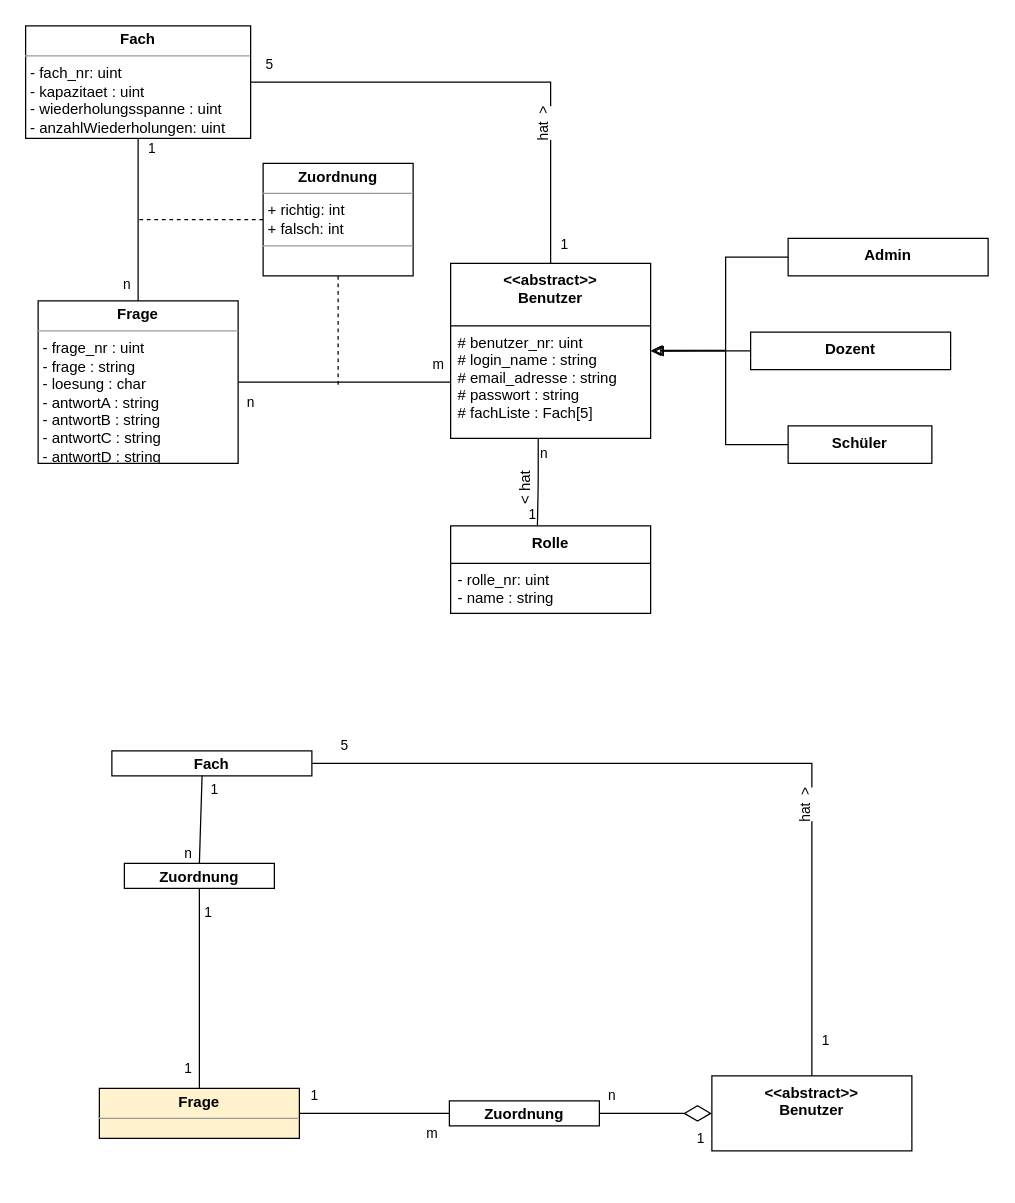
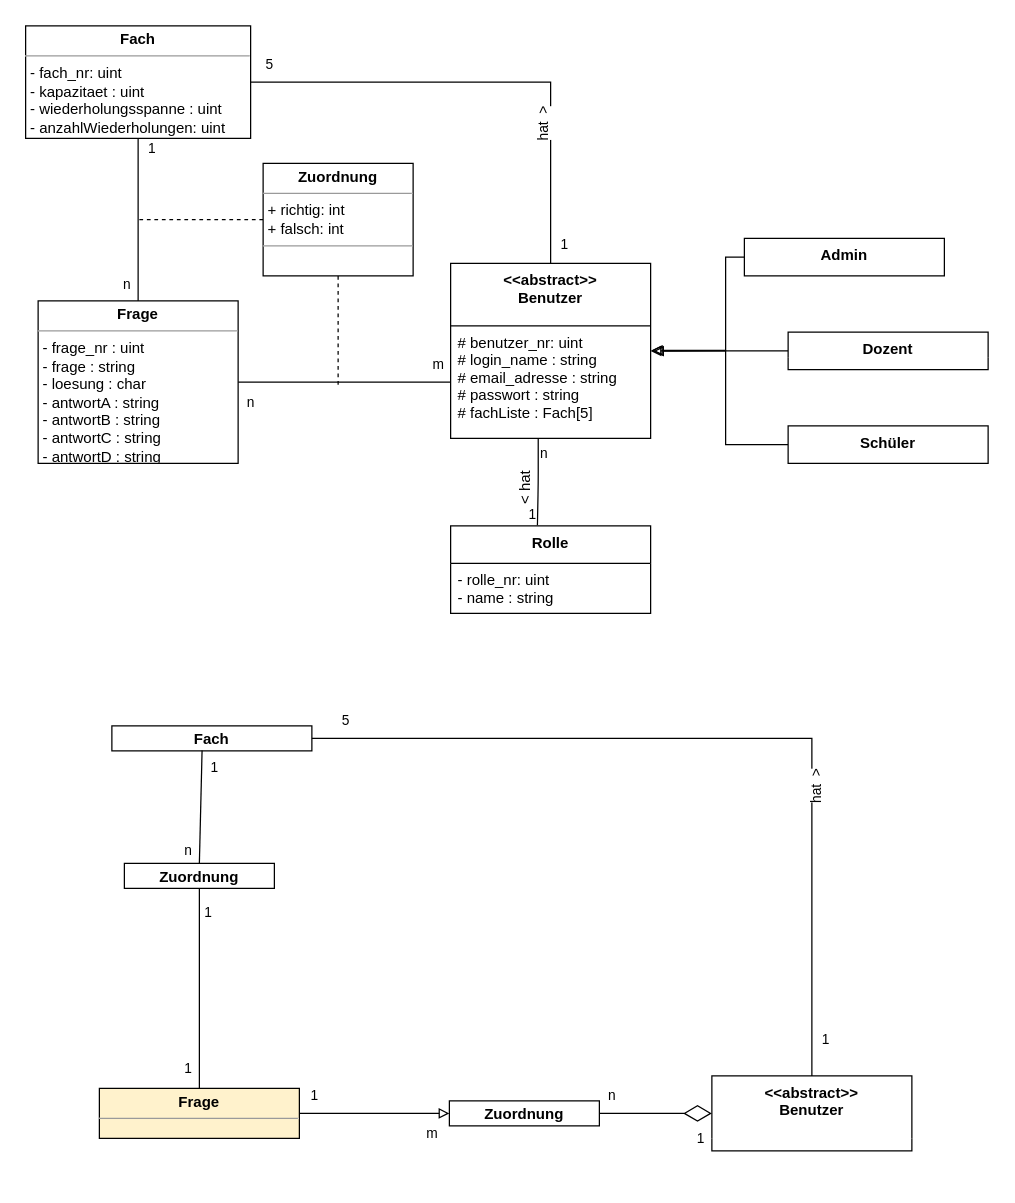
node "Admin": moved (888, 257) -> (844, 257)
node "Dozent": moved (851, 351) -> (888, 351)
node "Schüler": size 144x38 -> 200x38
node "Fach": moved (212, 763) -> (212, 738)
edge "Frage" -- "Zuordnung": arrowhead none -> block
